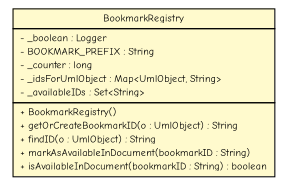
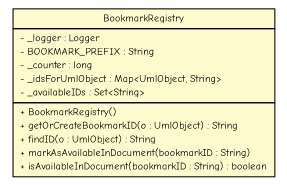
node "BookmarkRegistry": text "- _boolean : Logger" -> "- _logger : Logger"
